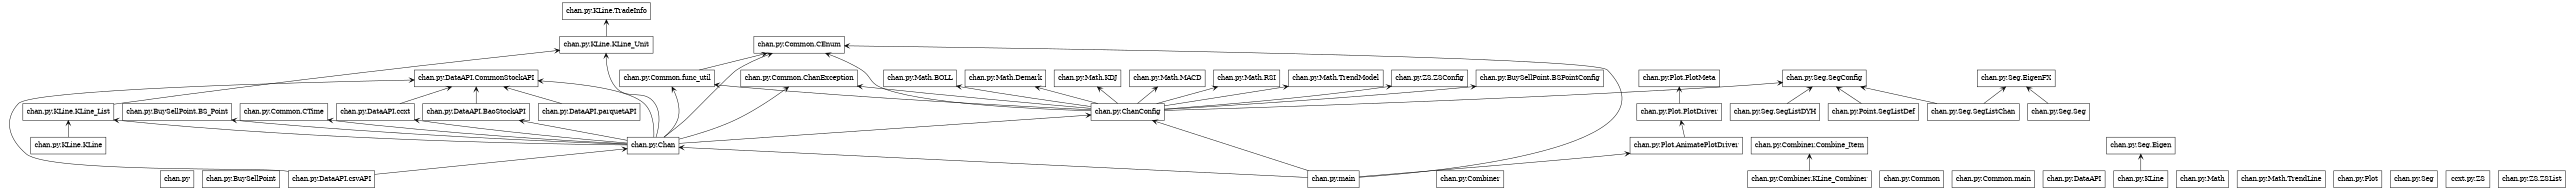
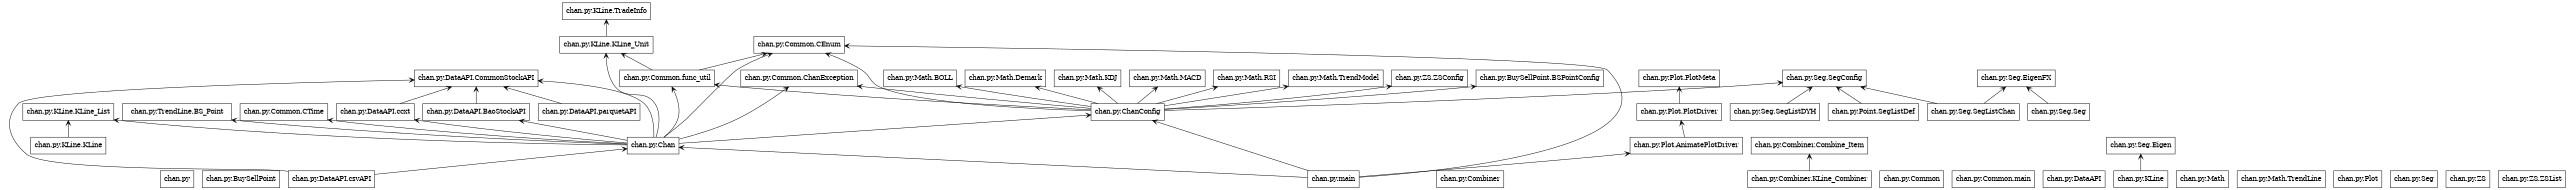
edge "chan.py.KLine.KLine_List" -> "chan.py.KLine.KLine_Unit": now "chan.py.Common.func_util" -> "chan.py.KLine.KLine_Unit"
node "chan.py.BuySellPoint.BS_Point": label "chan.py.BuySellPoint.BS_Point" -> "chan.py.TrendLine.BS_Point"
node "ccxt.py.ZS": label "ccxt.py.ZS" -> "chan.py.ZS"
